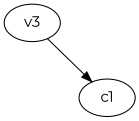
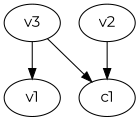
node "v2": added
node "v1": added
